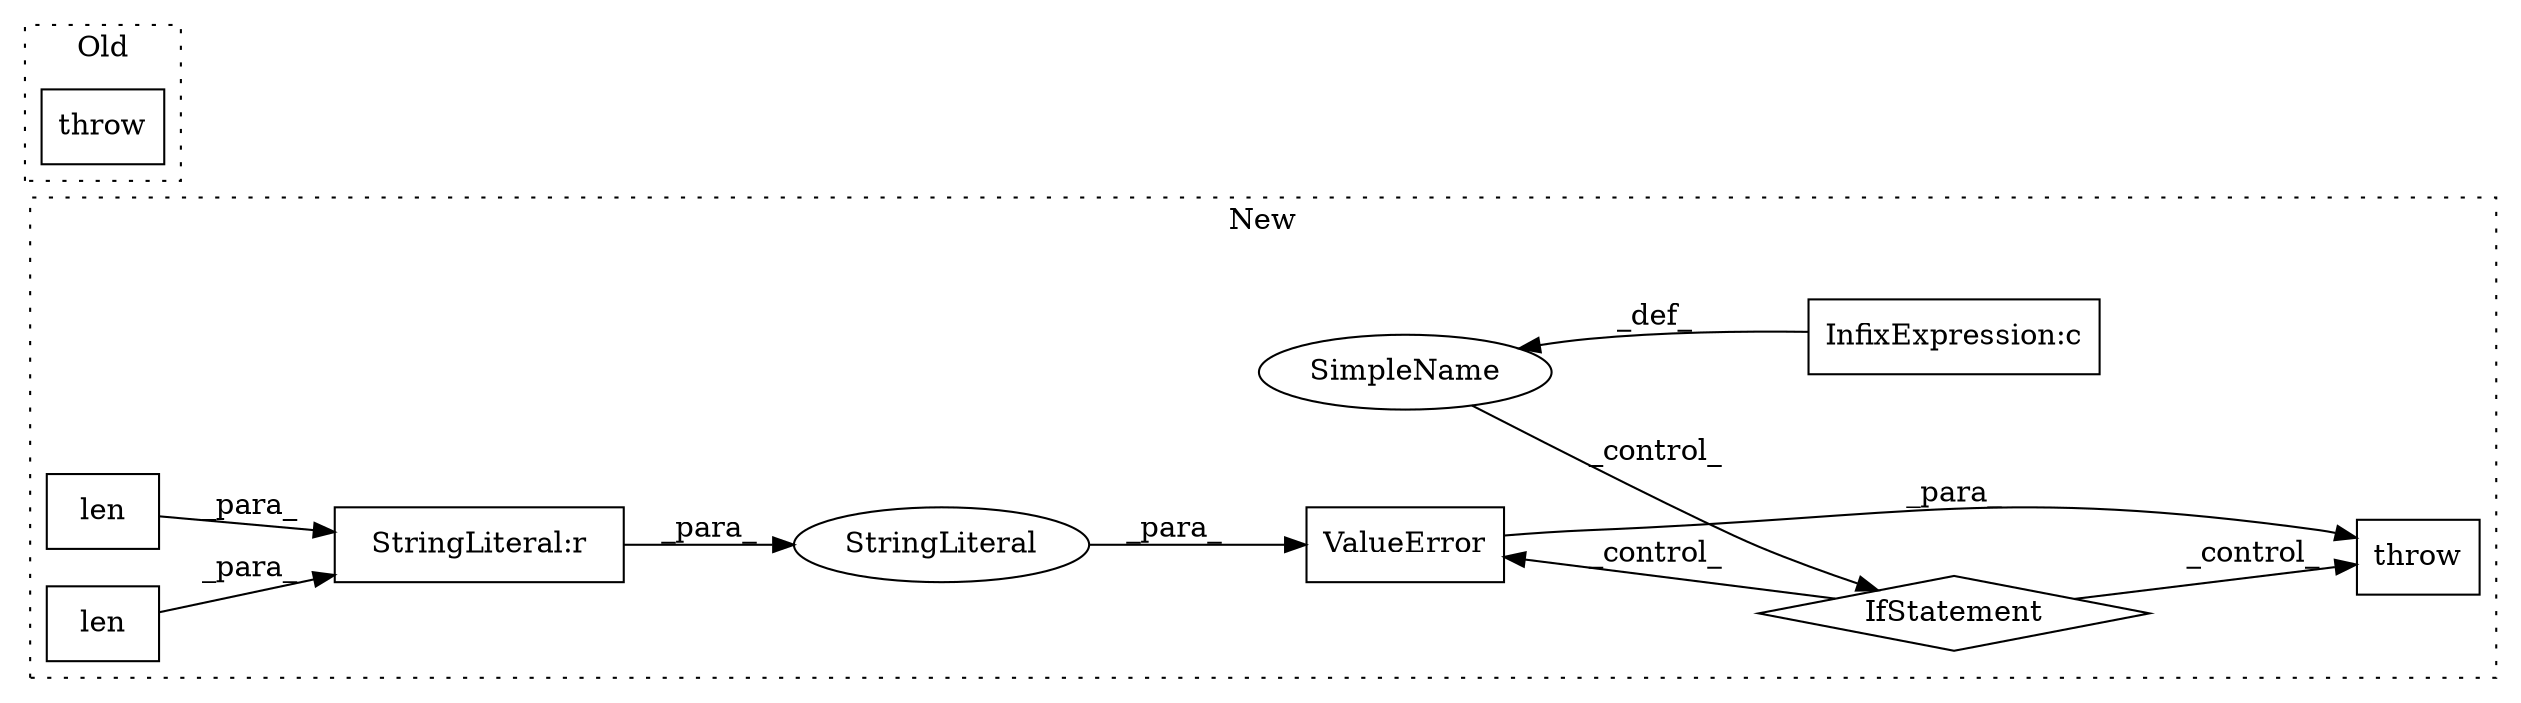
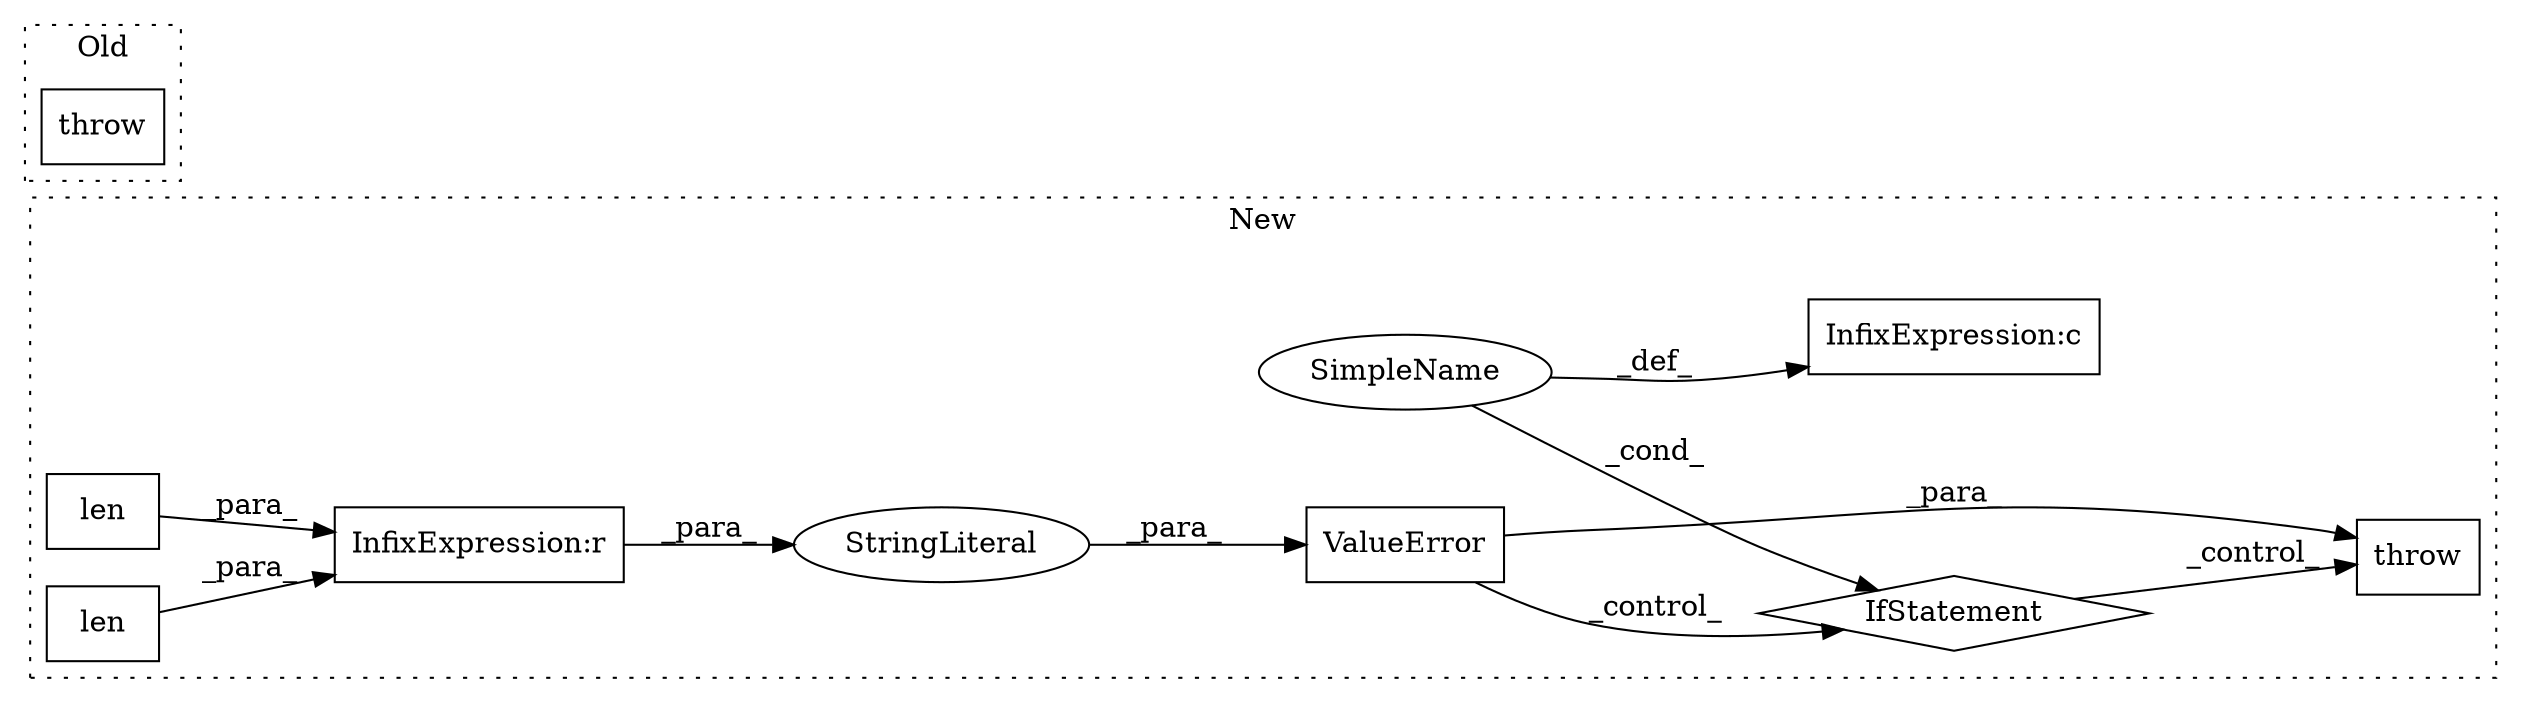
edge "InfixExpression:c" -> "SimpleName": reversed
edge "SimpleName" -> "IfStatement": label "_control_" -> "_cond_"
node "StringLiteral:r": label "StringLiteral:r" -> "InfixExpression:r"
edge "IfStatement" -> "ValueError": reversed
